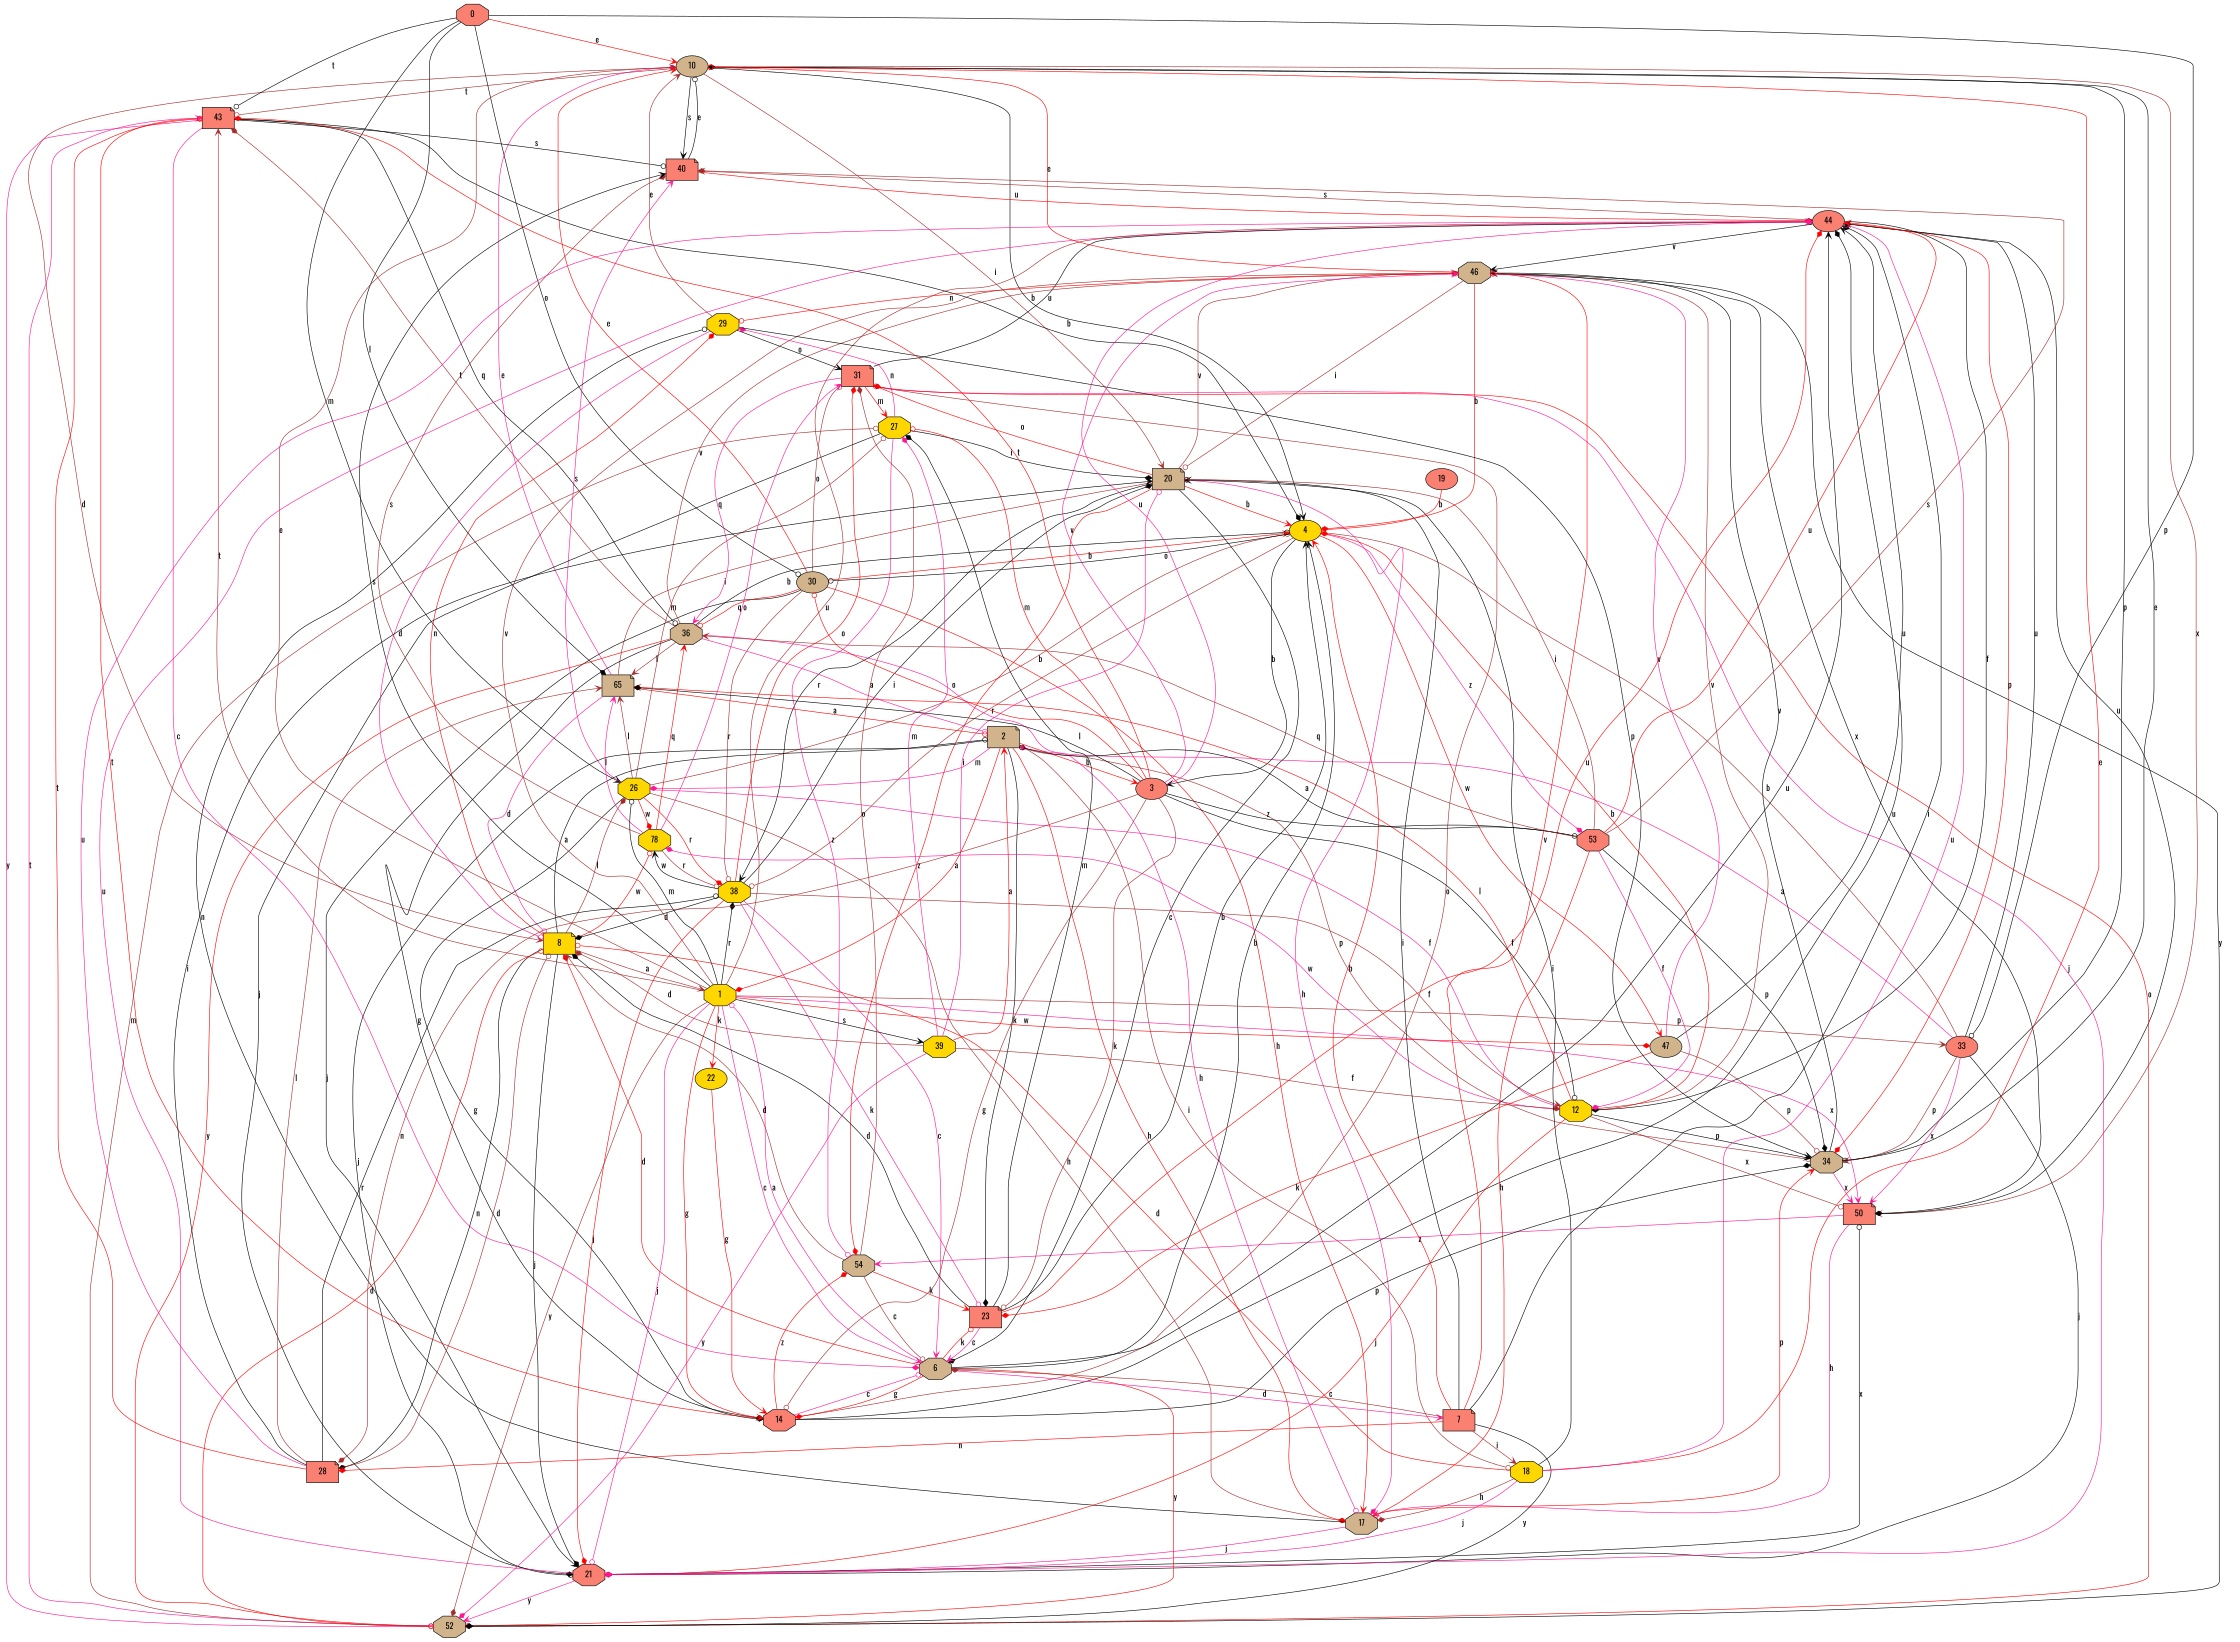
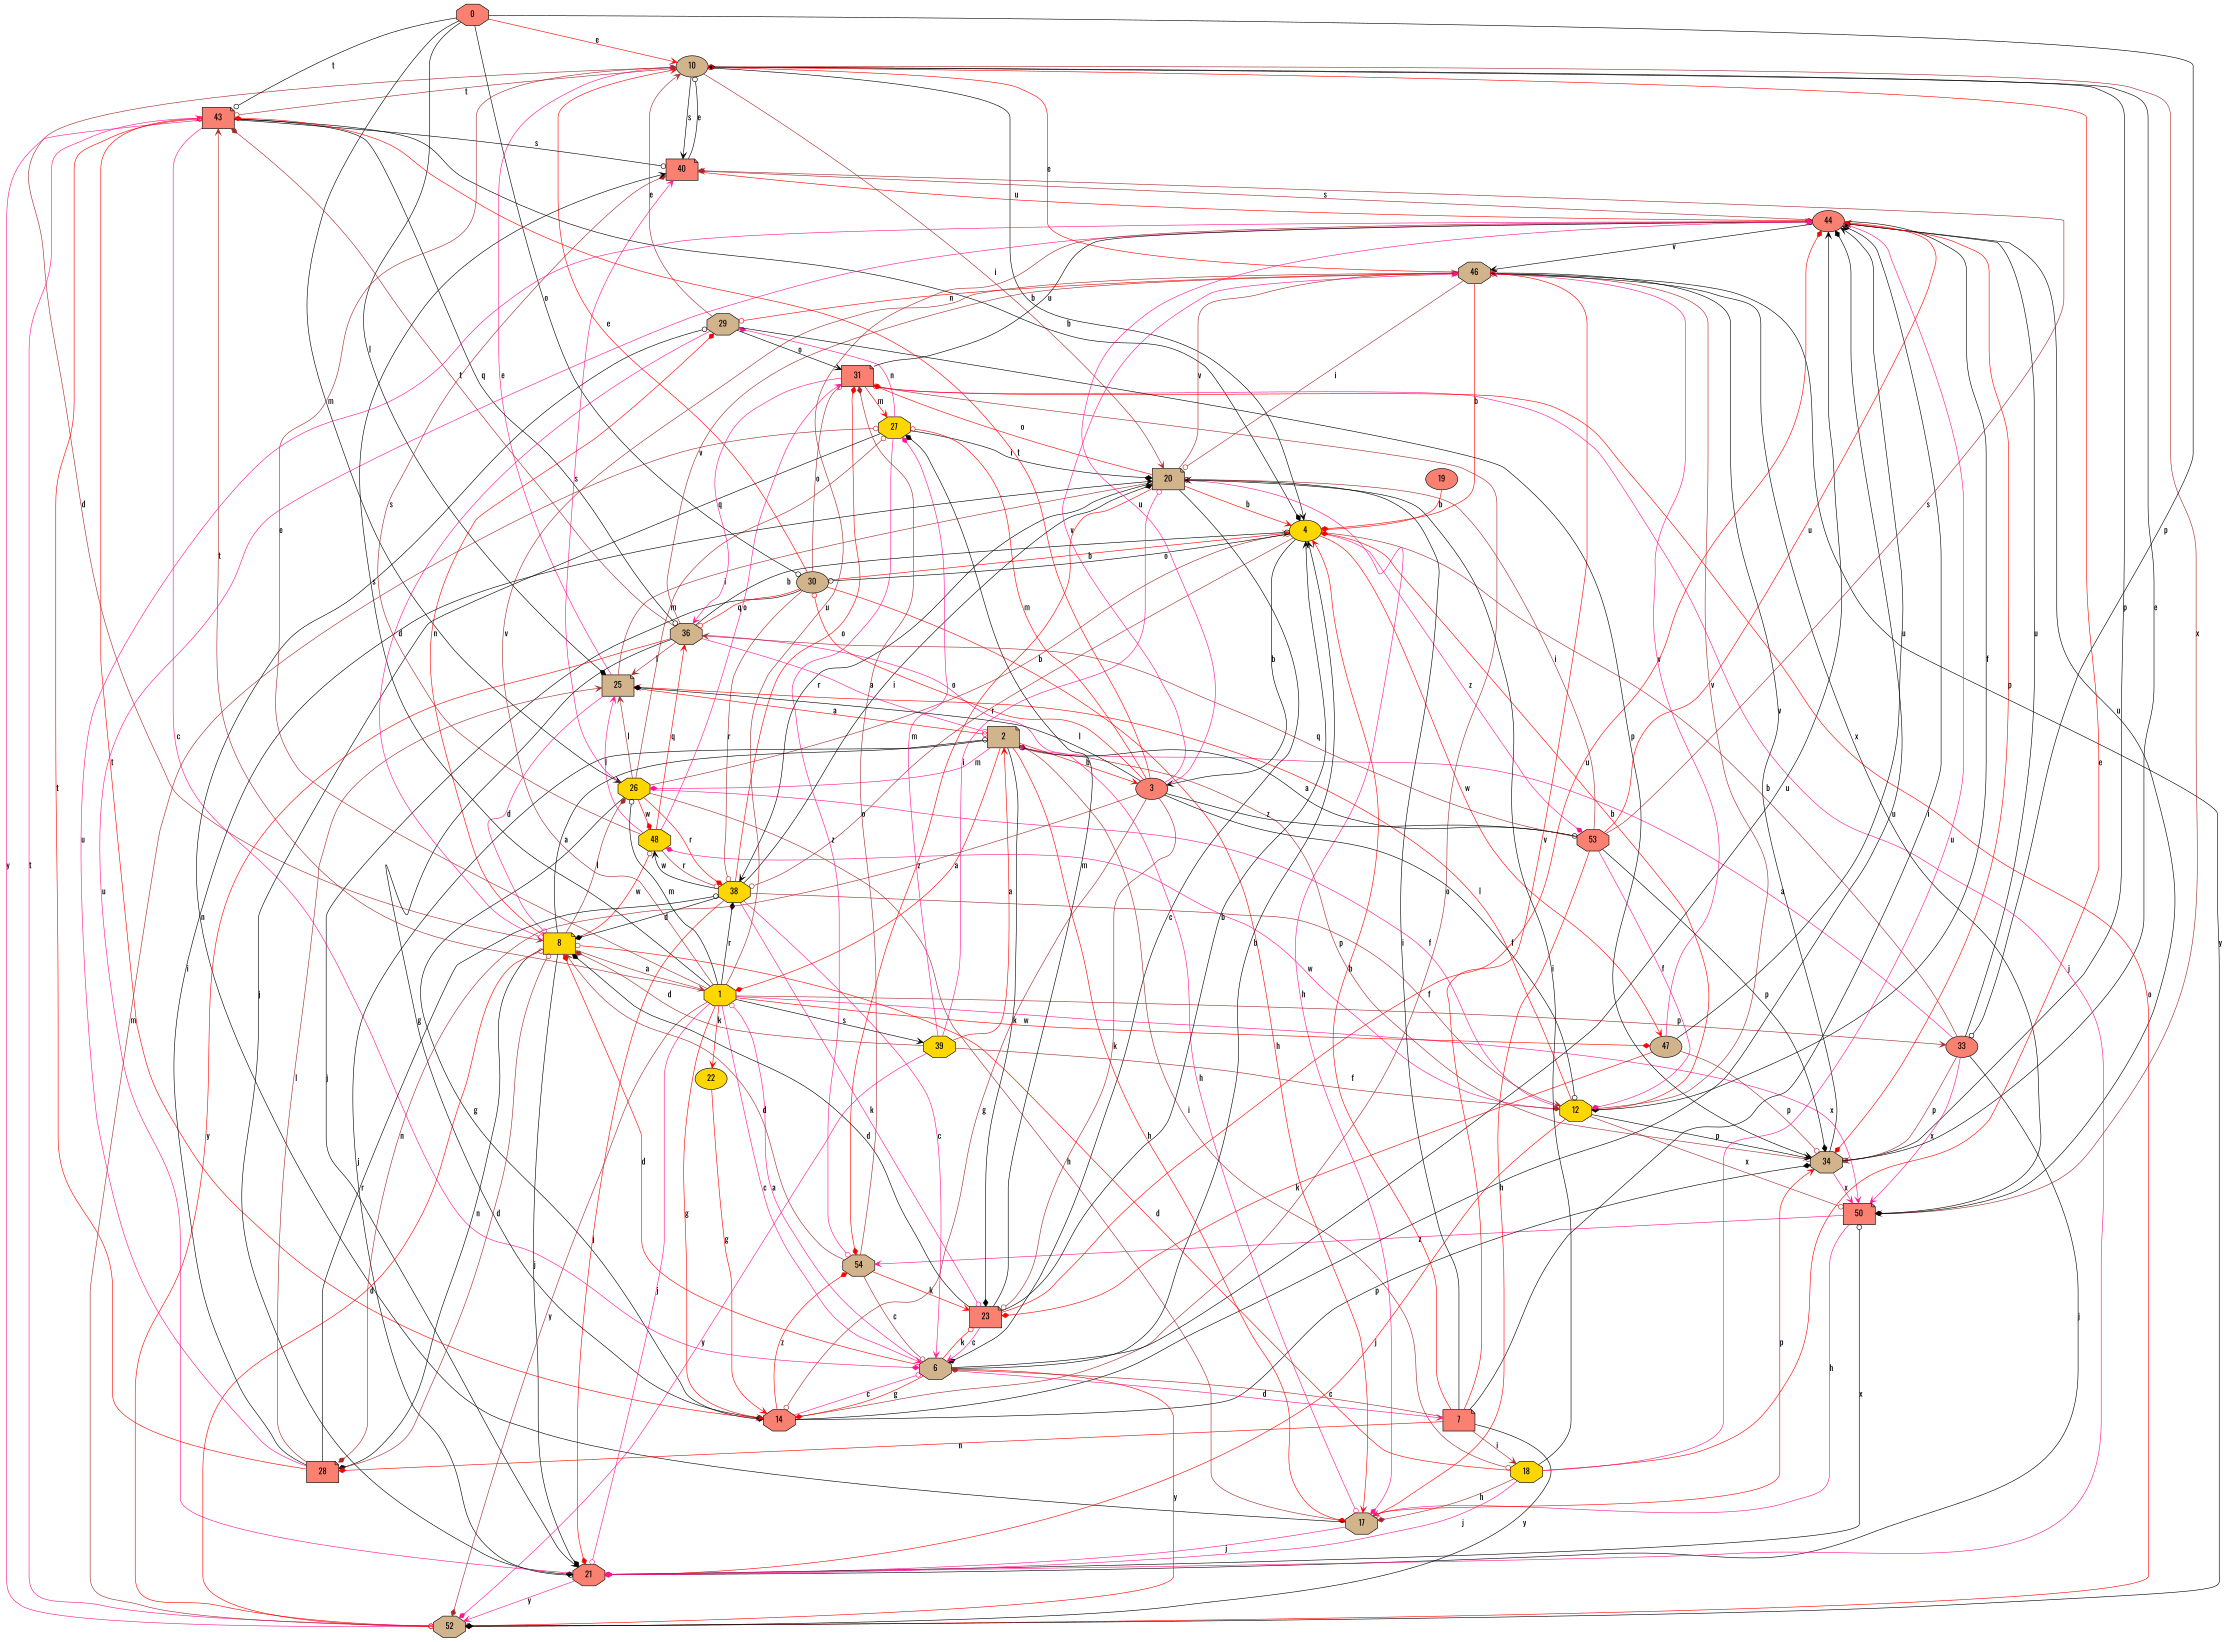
node "29": fillcolor gold -> tan
node "65": label "65" -> "25"
node "78": label "78" -> "48"
